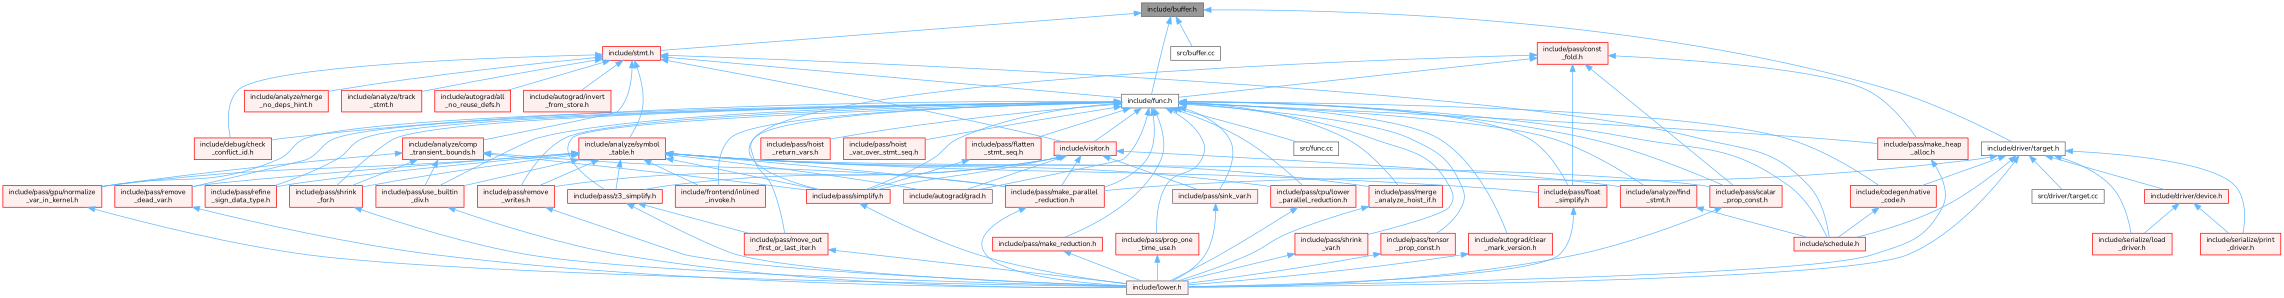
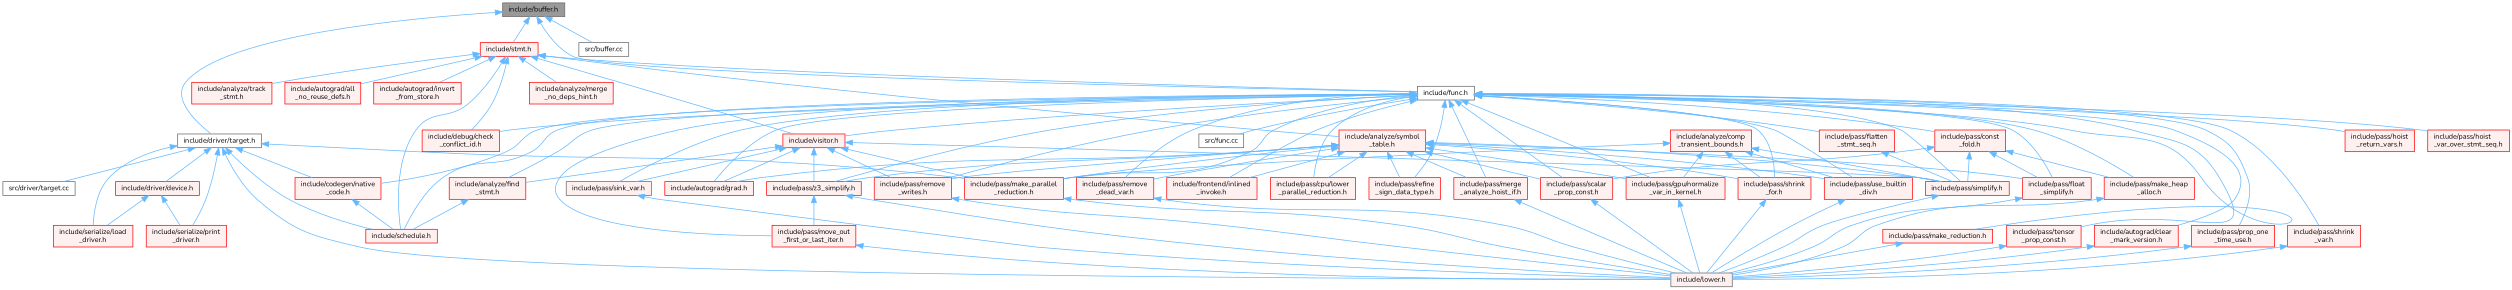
edge "include/func.h" -> "include/pass/const _fold.h": reversed
edge "include/analyze/comp _transient_bounds.h" -> "include/stmt.h": removed
node "include/autograd/grad.h": color grey40 -> red
edge "include/lower.h" -> "include/pass/cpu/lower _parallel_reduction.h": removed
